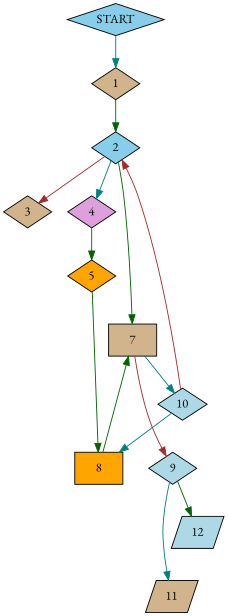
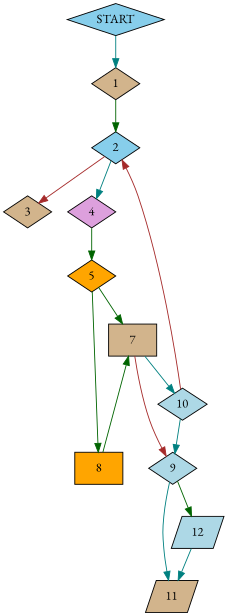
edge "2" -> "7": now "5" -> "7"
edge "10" -> "8": now "10" -> "9"
edge "12" -> "11": added
